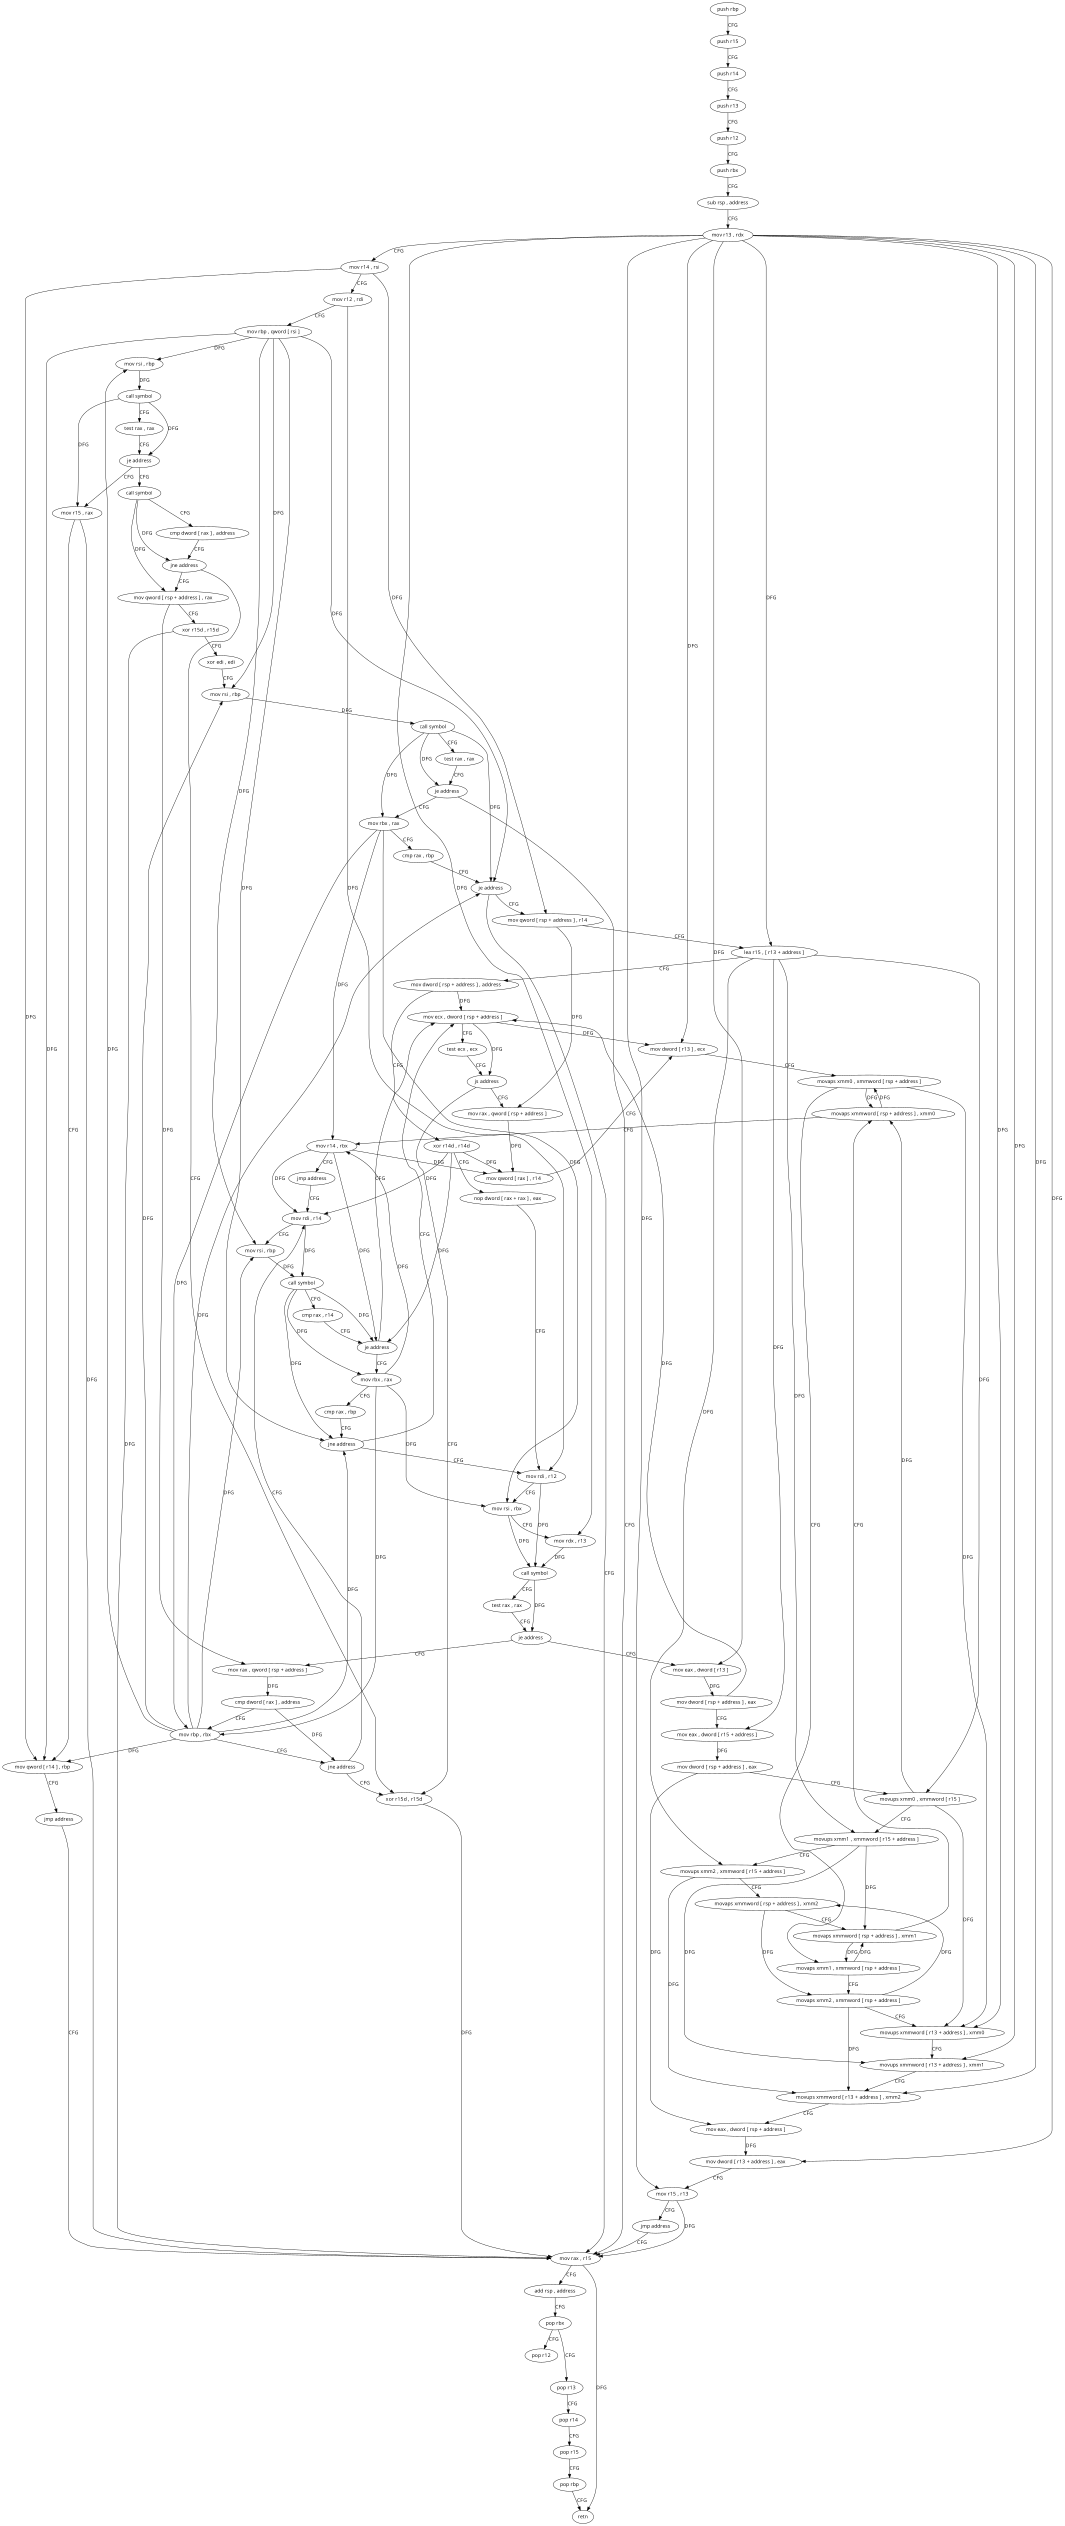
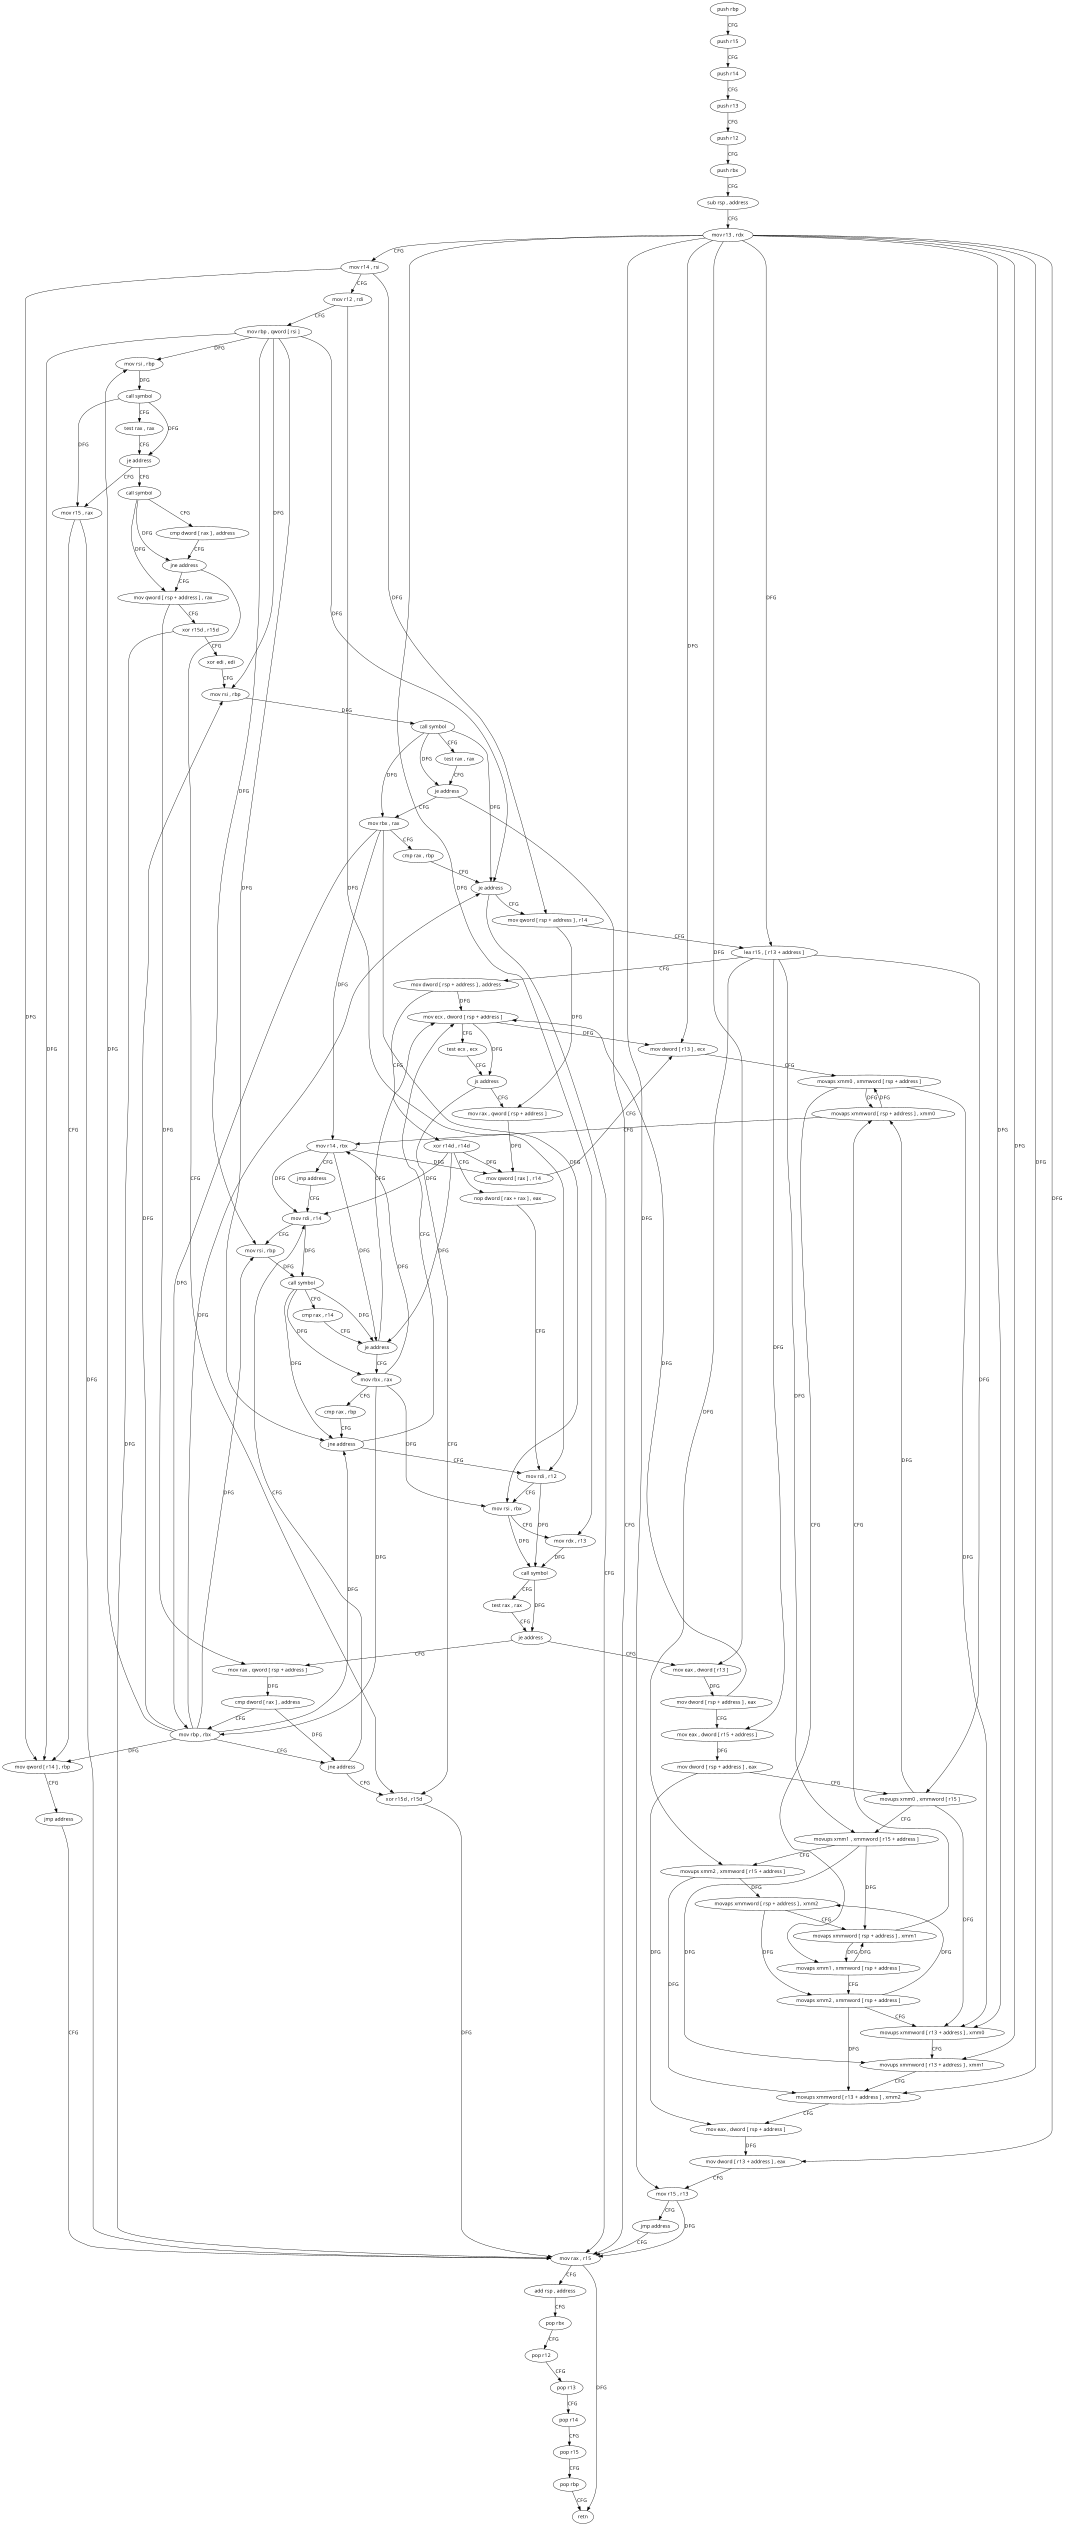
edge "movups xmm2 , xmmword [ r15 + address ]" -> "movaps xmmword [ rsp + address ] , xmm2": label "CFG" -> "DFG"
edge "pop rbx" -> "pop r13": now "pop r12" -> "pop r13"
